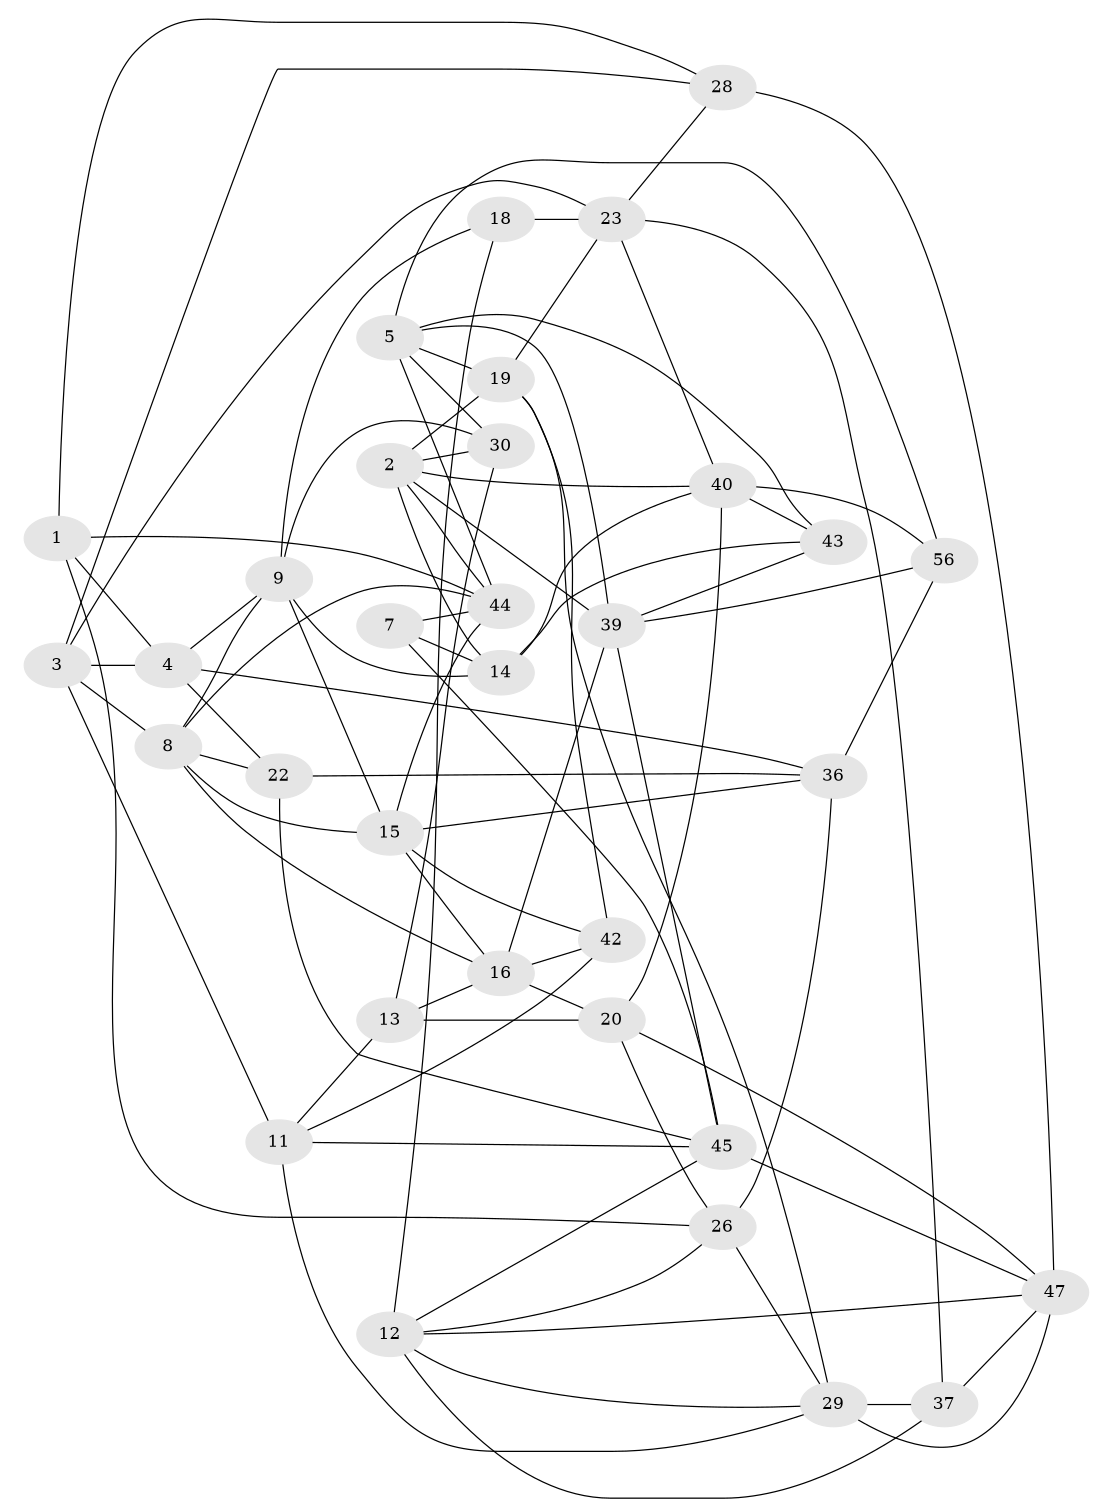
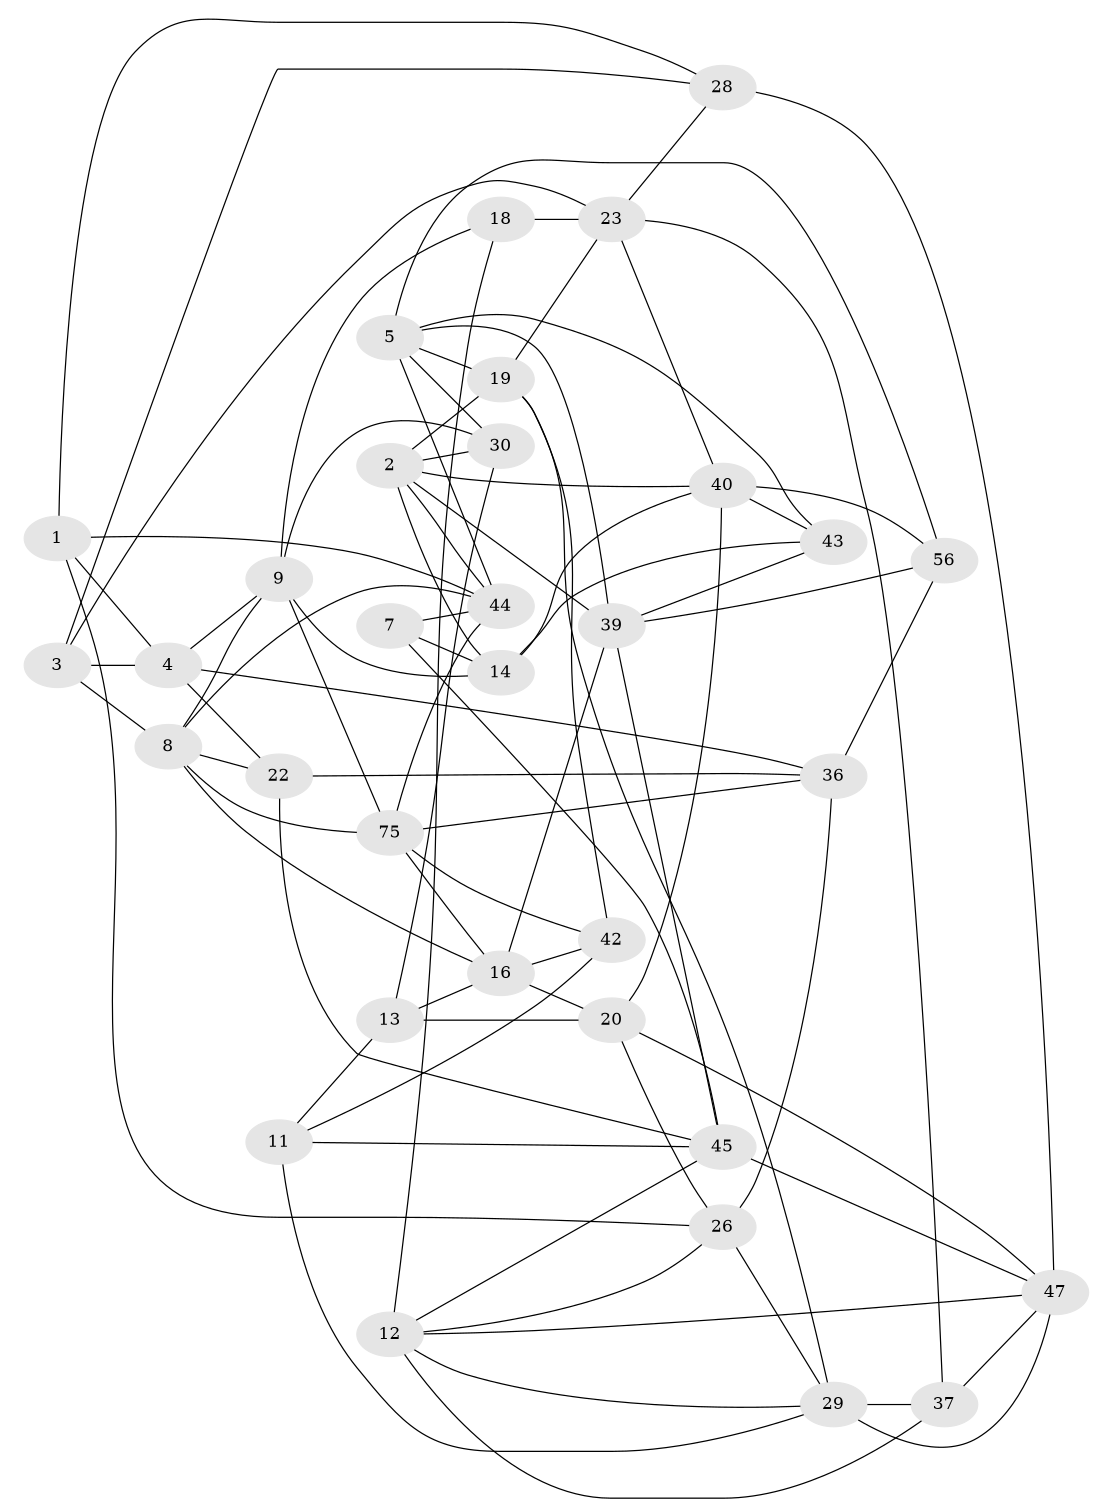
node "15": label "15" -> "75"
edge "3" -- "11": removed
